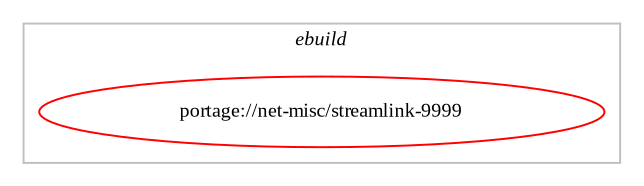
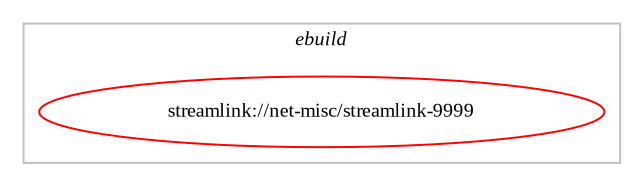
node "portage://net-misc/streamlink-9999": label "portage://net-misc/streamlink-9999" -> "streamlink://net-misc/streamlink-9999"
